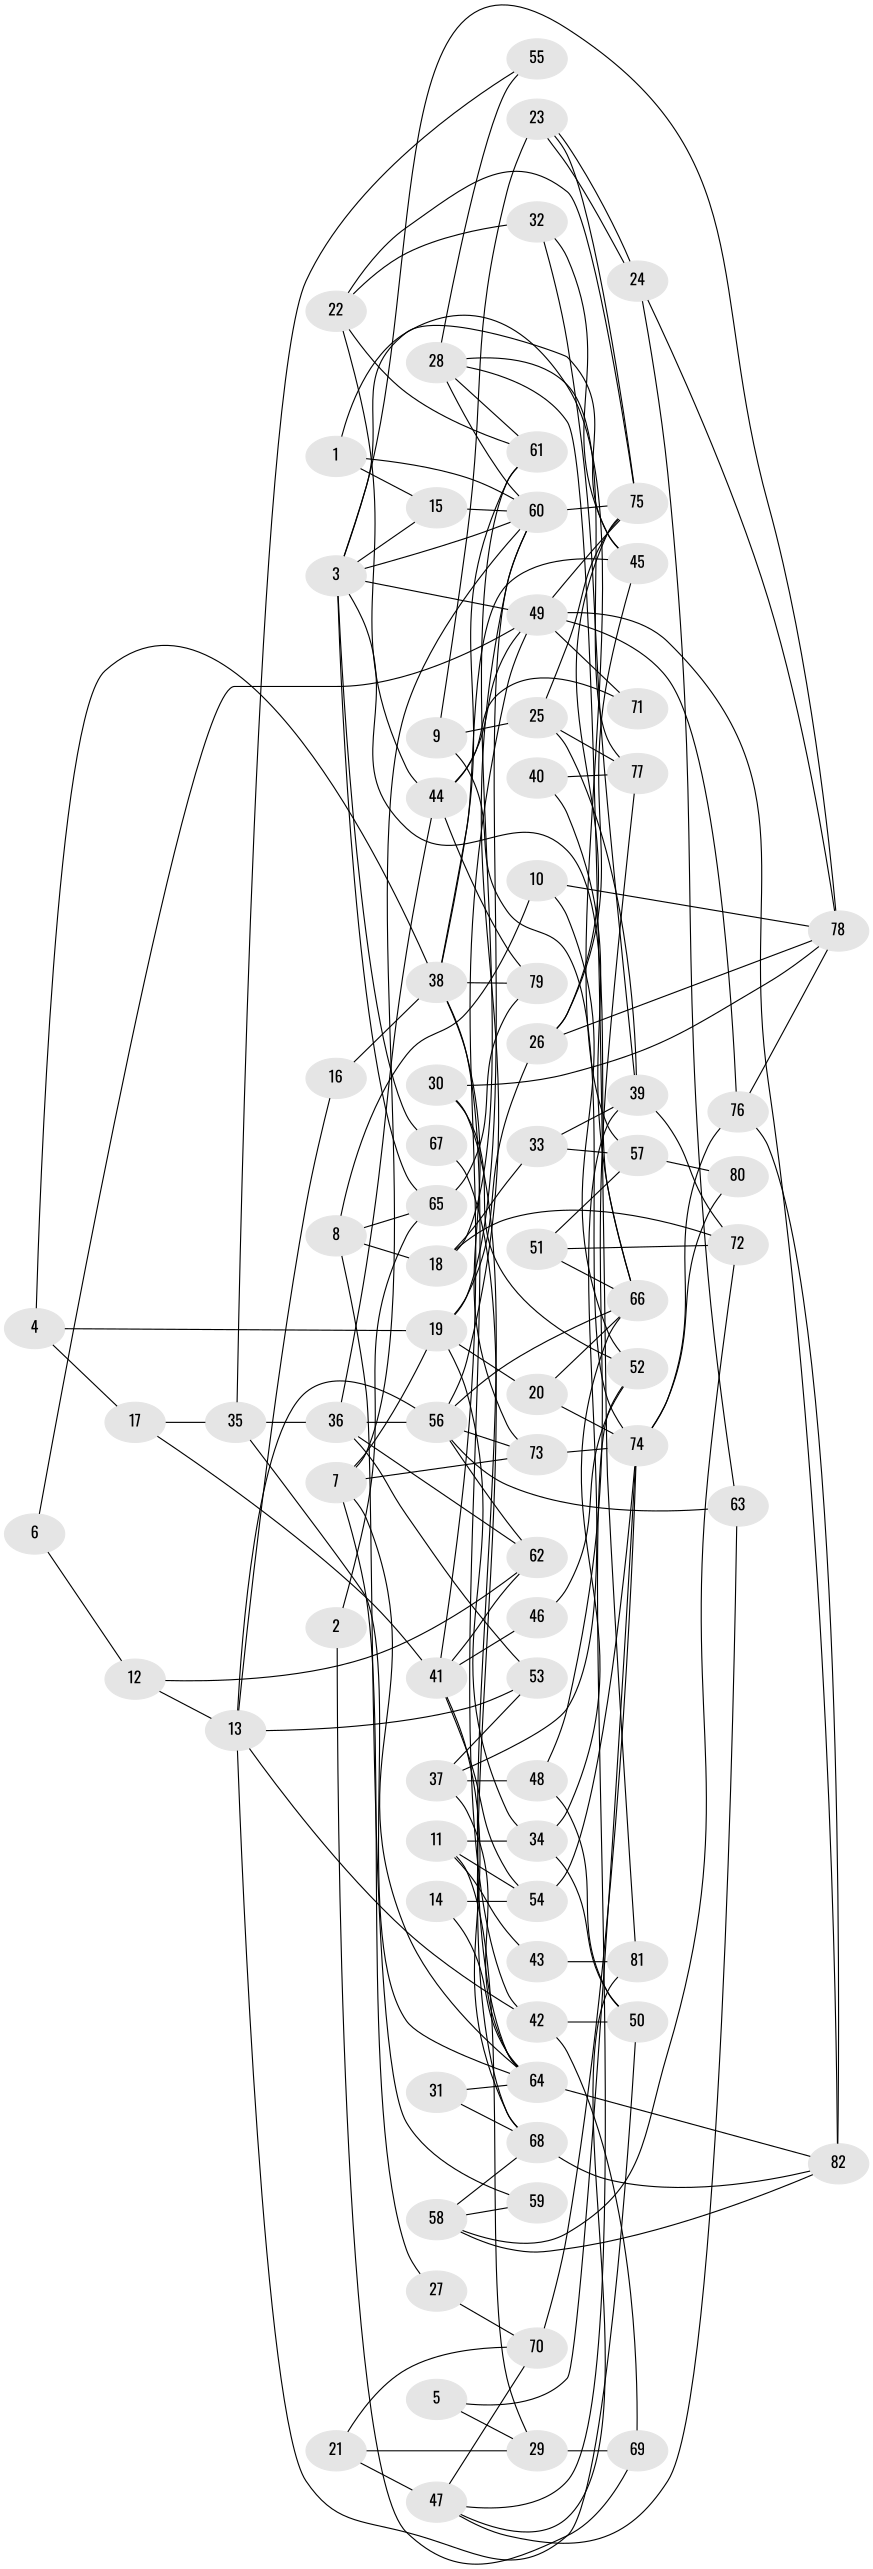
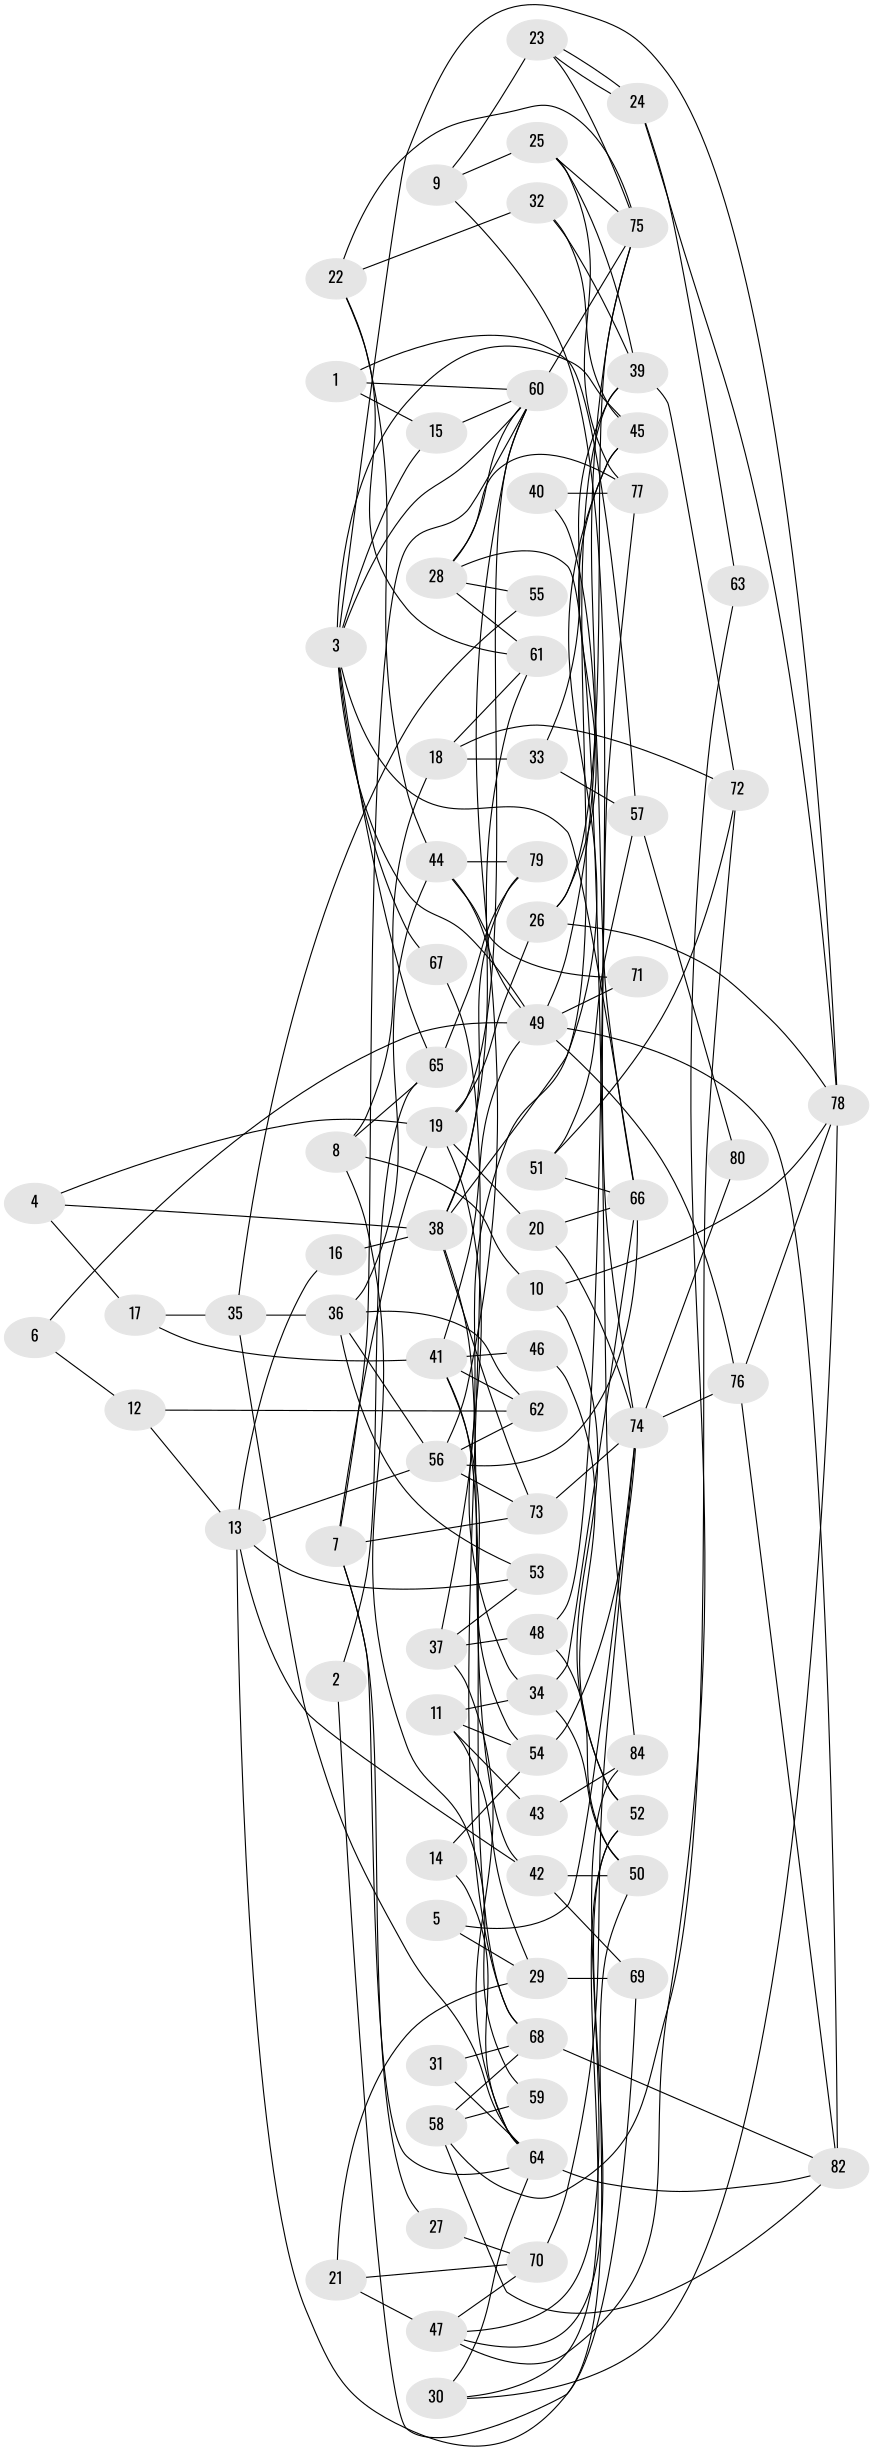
edge "56" -- "63": removed
node "81": label "81" -> "84"
